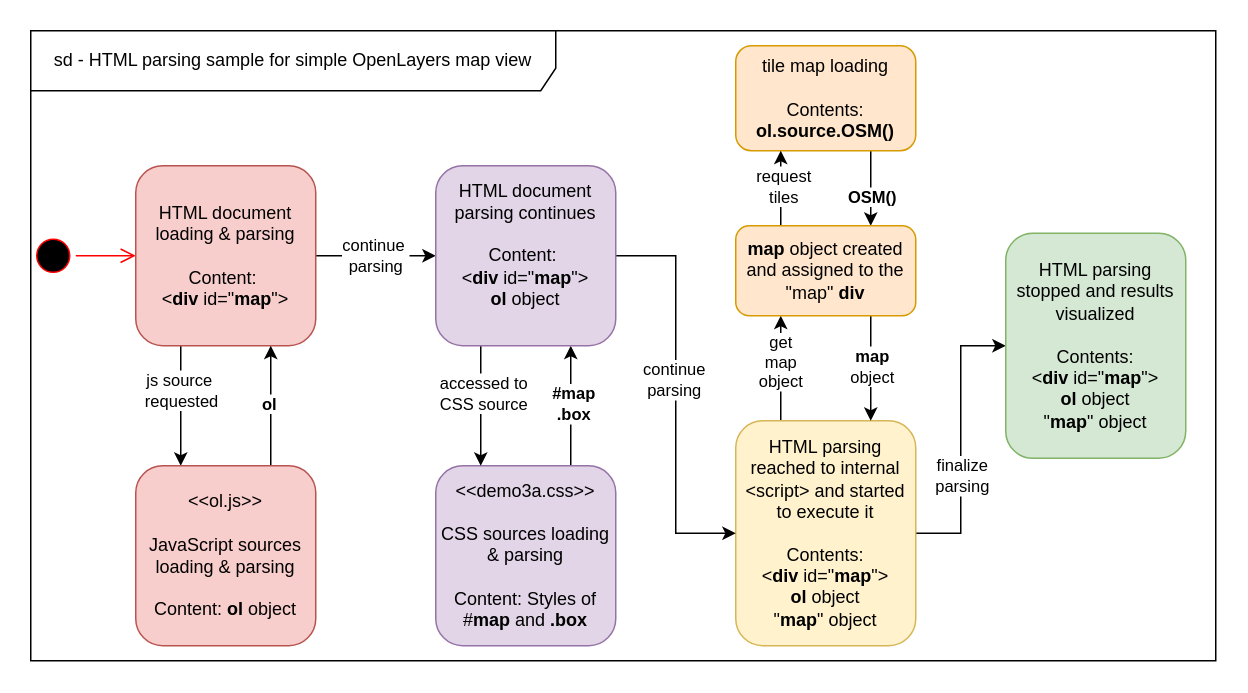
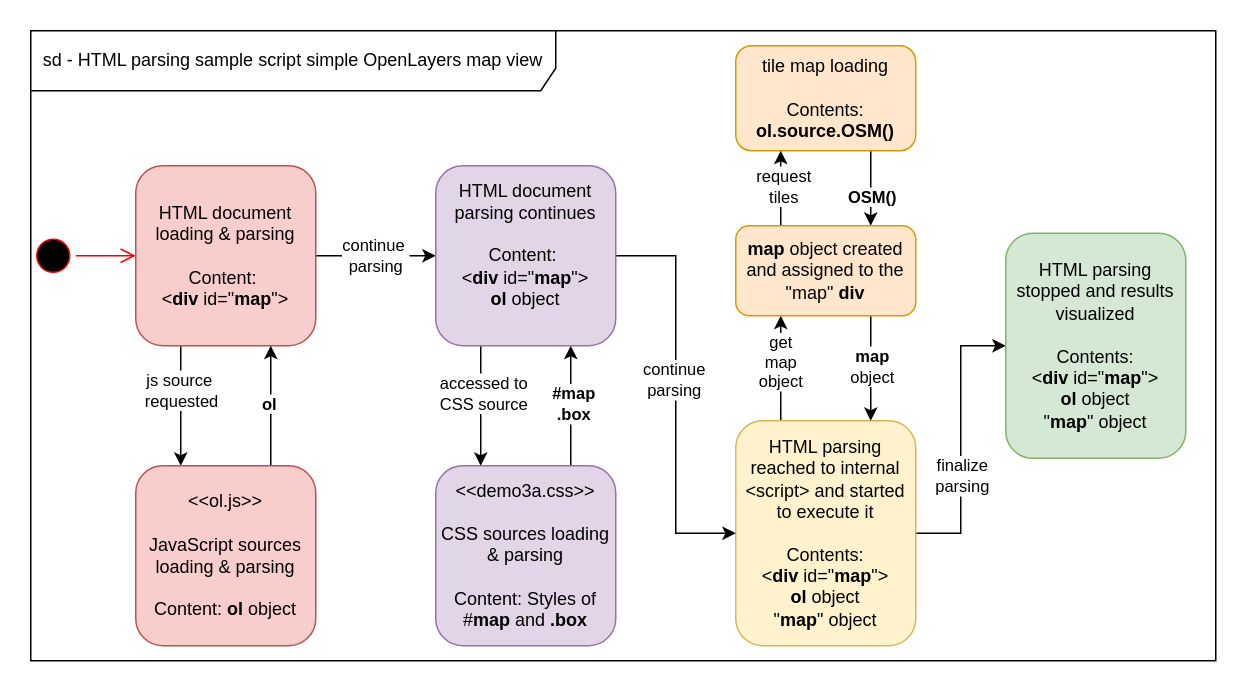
node "sd - HTML parsing sample for simple OpenLayers map view": label "sd - HTML parsing sample for simple OpenLayers map view" -> "sd - HTML parsing sample script simple OpenLayers map view"
